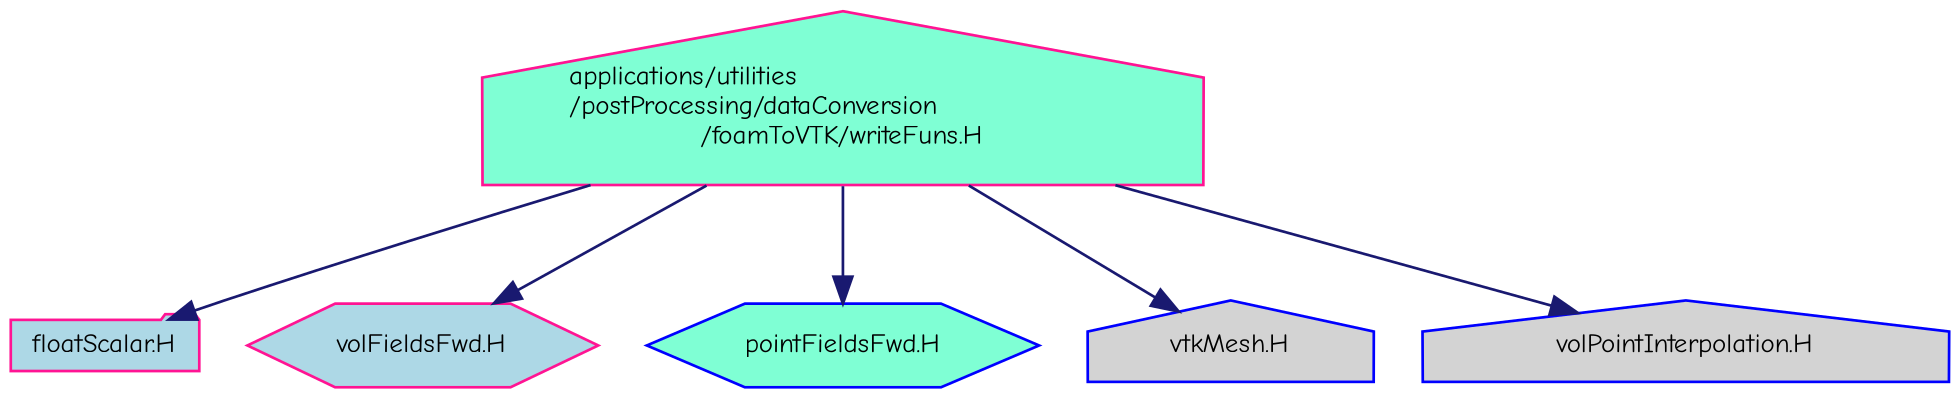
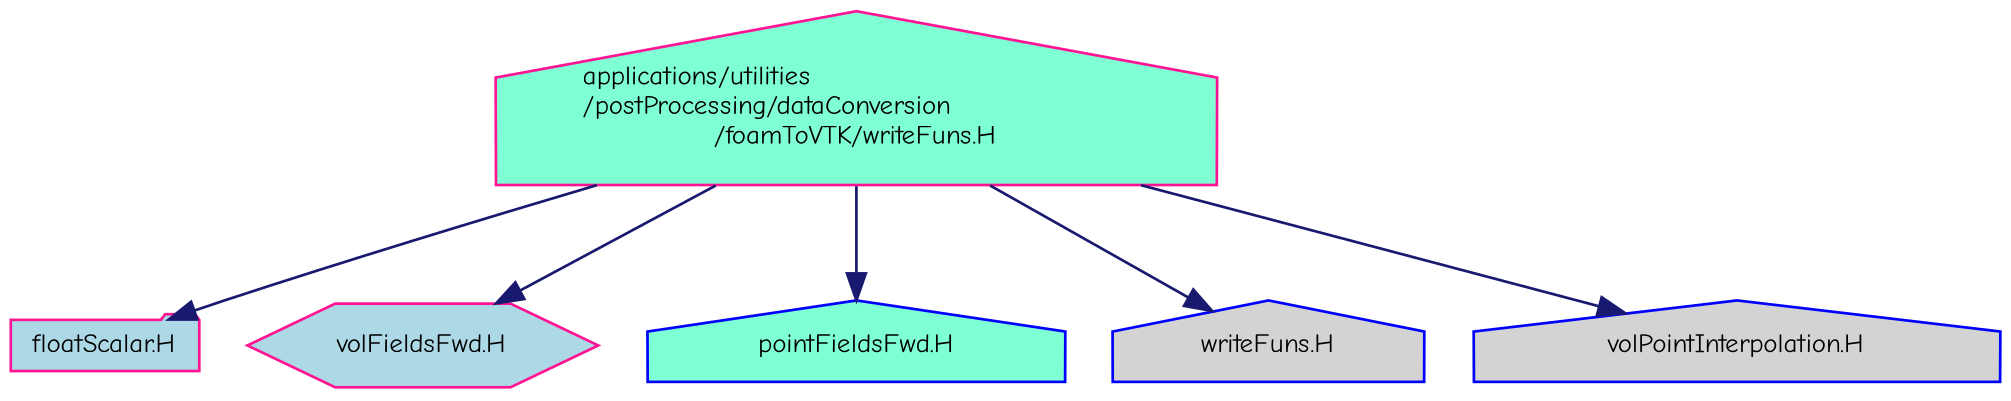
node "pointFieldsFwd.H": shape hexagon -> house
node "vtkMesh.H": label "vtkMesh.H" -> "writeFuns.H"
